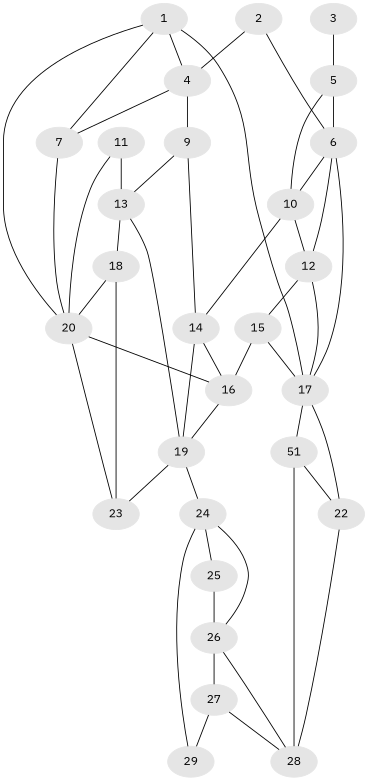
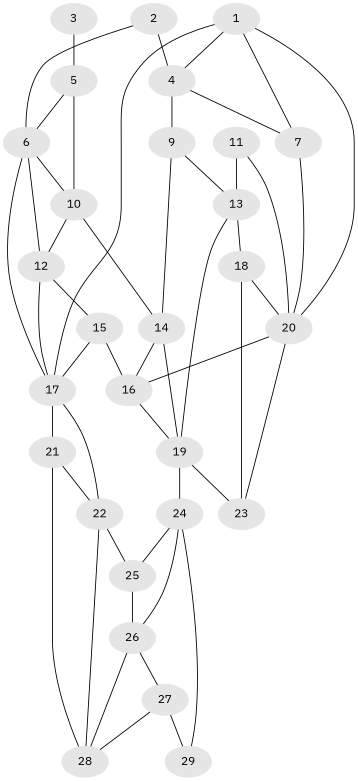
node "51": label "51" -> "21"
edge "22" -- "25": added
